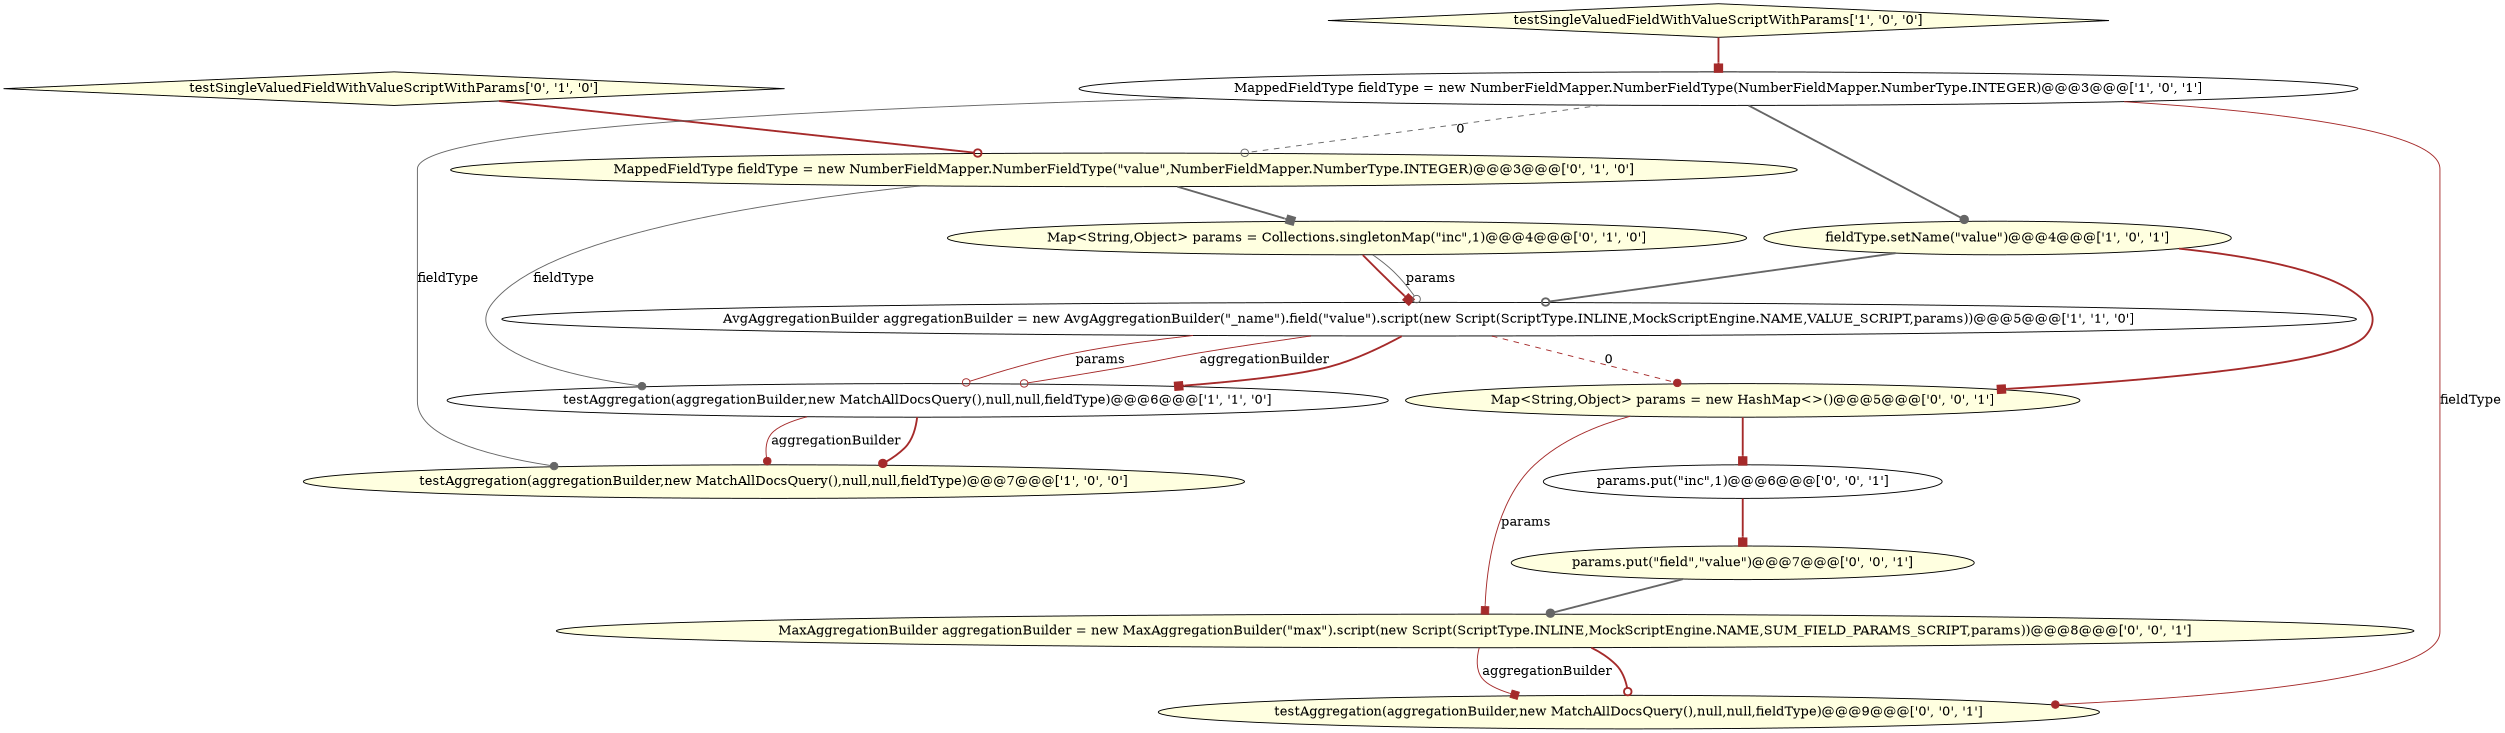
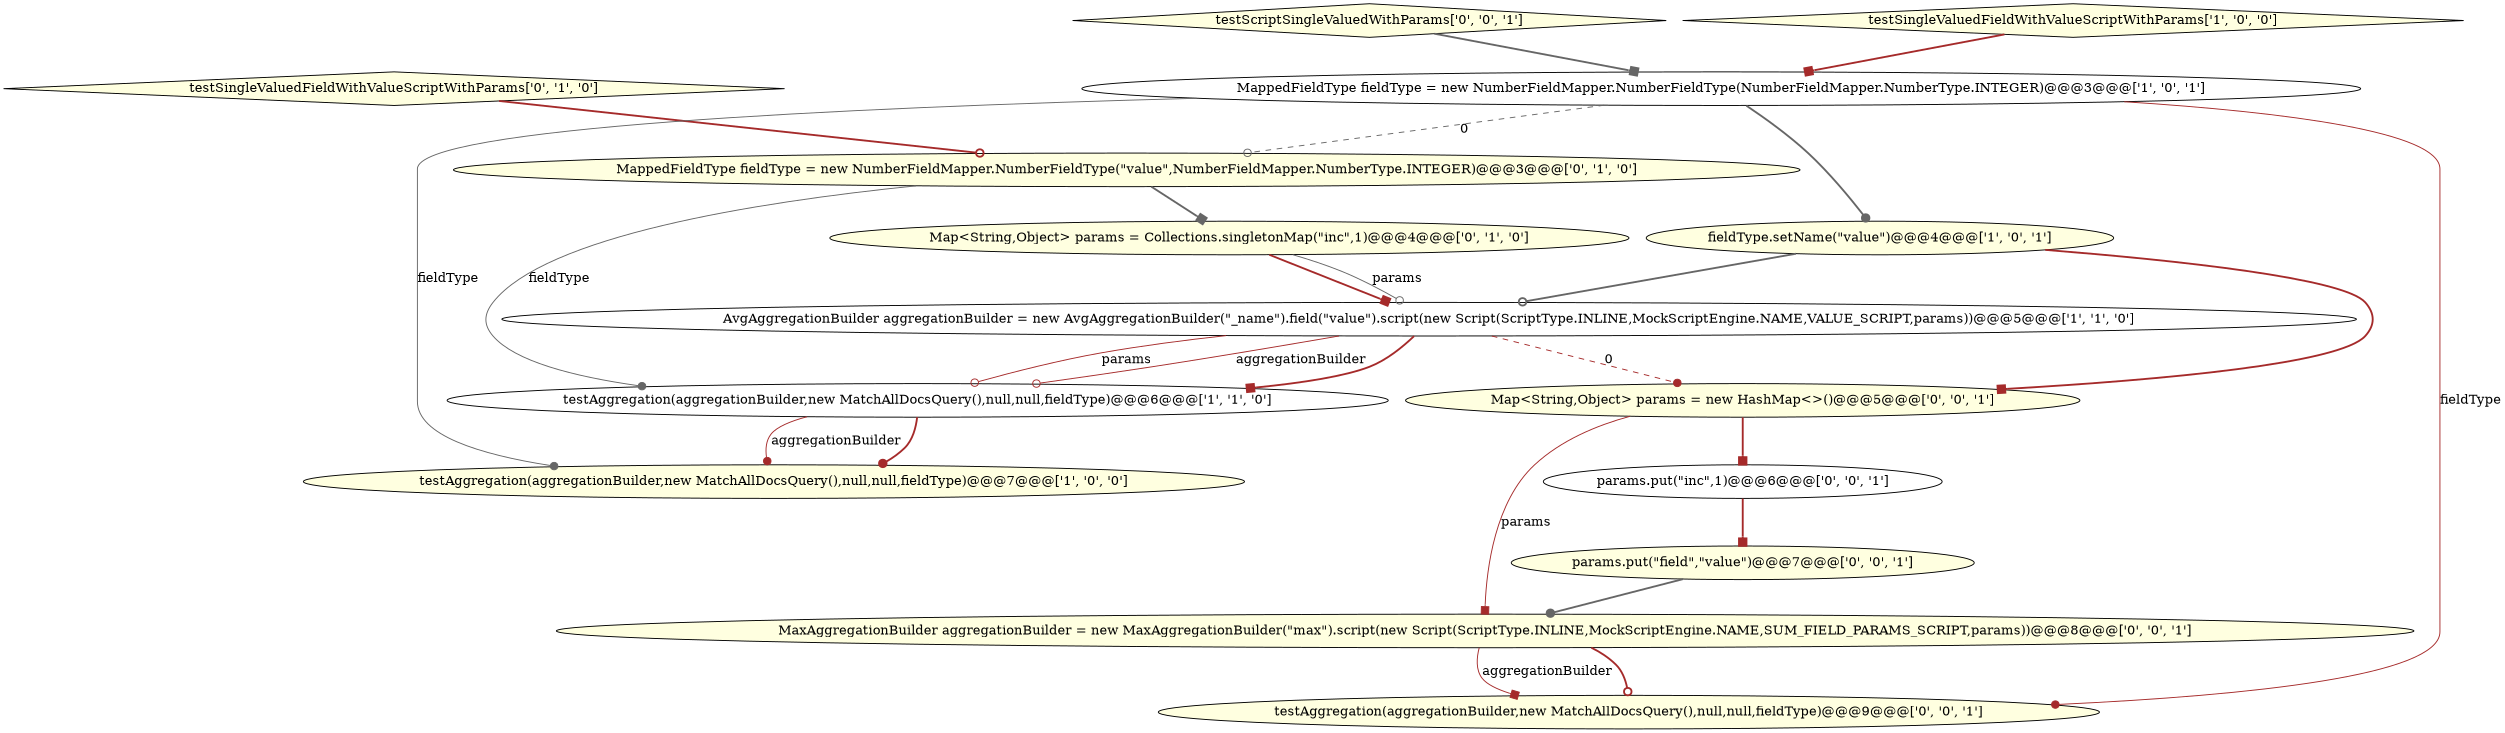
node "testScriptSingleValuedWithParams['0', '0', '1']": added
